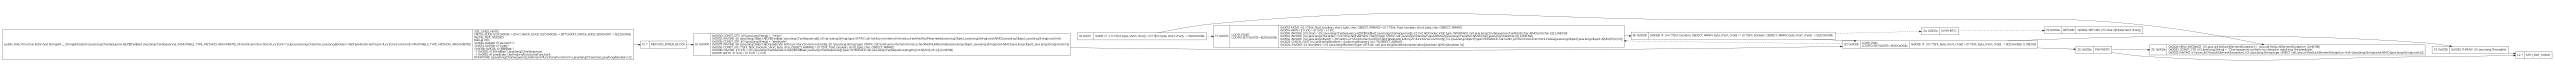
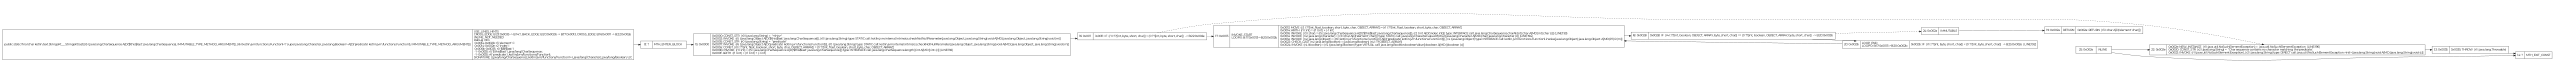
edge "16: 0x0011" -> "22: 0x002e": style solid -> dashed
node "24: 0x002a": text "SYNTHETIC" -> "IMMUTABLE"
edge "24: 0x002a" -> "19: 0x002a": style dashed -> solid
node "17: 0x0013": text "LOOP_START" -> "INVOKE_START"
edge "20: 0x002b" -> "23: 0x0035": now "22: 0x002e" -> "23: 0x0035"
edge "20: 0x002b" -> "17: 0x0013": style dashed -> solid
node "13: ?": text "METHOD_ENTER_BLOCK" -> "MTH_ENTER_BLOCK"
edge "20: 0x002b" -> "25: 0x002e": removed
edge "15: 0x0000" -> "20: 0x002b": now "15: 0x0000" -> "16: 0x0011"
node "25: 0x002e": text "SYNTHETIC" -> "INLINE"
